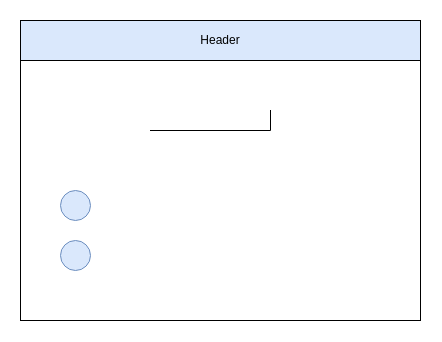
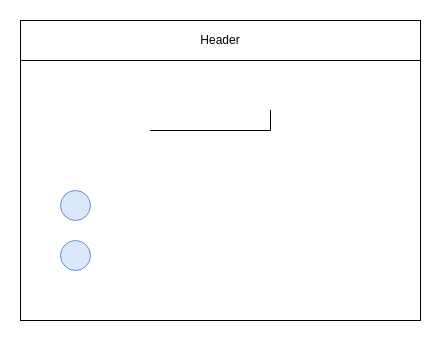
node "Header": fillcolor #dae8fc -> #ffffff
